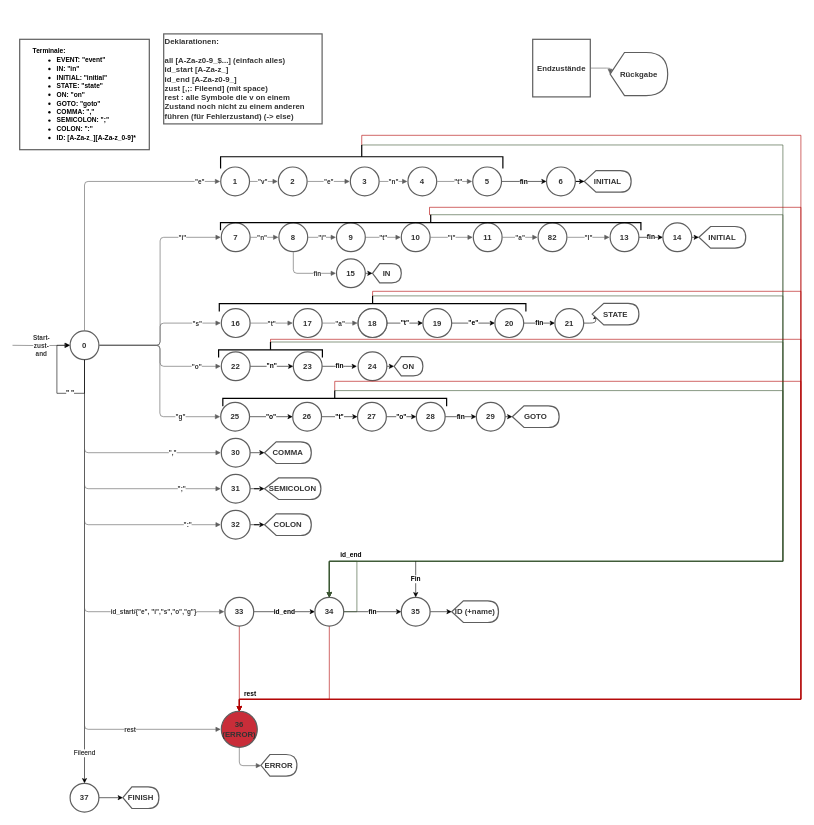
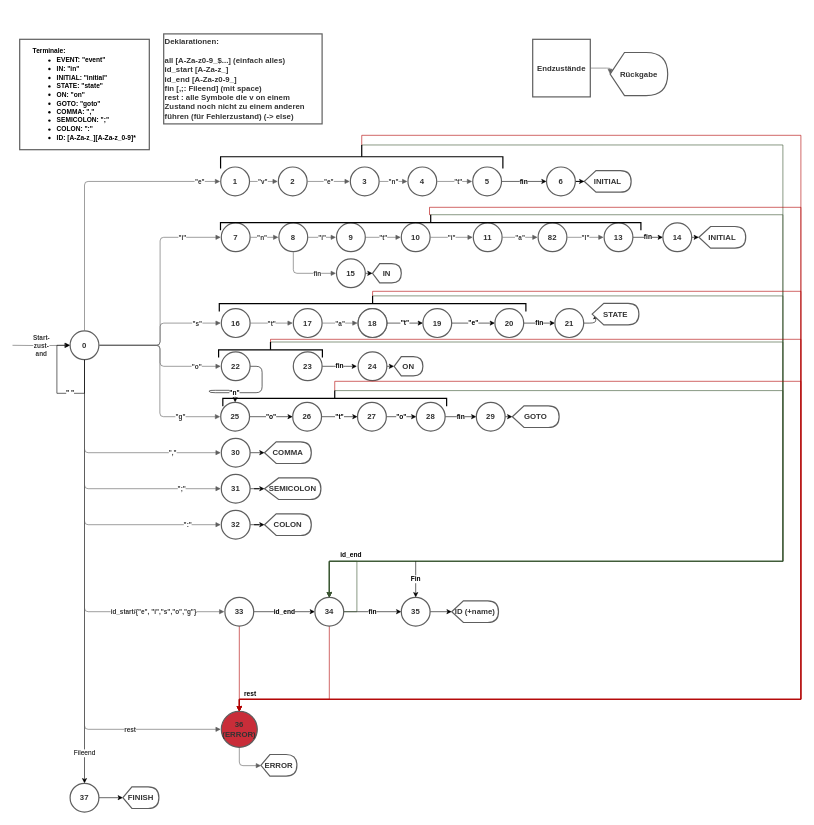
node "Deklarationen: all [A-Za-z0-9_$...] (einfach alles) id_start [A-Za-z_] id_end [A-Za-z0-9_] zust [,;: Fileend] (mit space) rest : alle Symbole die v on einem Zustand noch nicht zu einem anderen führen (für Fehlerzustand) (-> else)": label "Deklarationen: all [A-Za-z0-9_$...] (einfach alles) id_start [A-Za-z_] id_end [A-Za-z0-9_] zust [,;: Fileend] (mit space) rest : alle Symbole die v on einem Zustand noch nicht zu einem anderen führen (für Fehlerzustand) (-> else)" -> "Deklarationen: all [A-Za-z0-9_$...] (einfach alles) id_start [A-Za-z_] id_end [A-Za-z0-9_] fin [,;: Fileend] (mit space) rest : alle Symbole die v on einem Zustand noch nicht zu einem anderen führen (für Fehlerzustand) (-> else)"
node "13": moved (624, 237) -> (618, 237)
edge "22" -> "23": now "22" -> "25"
